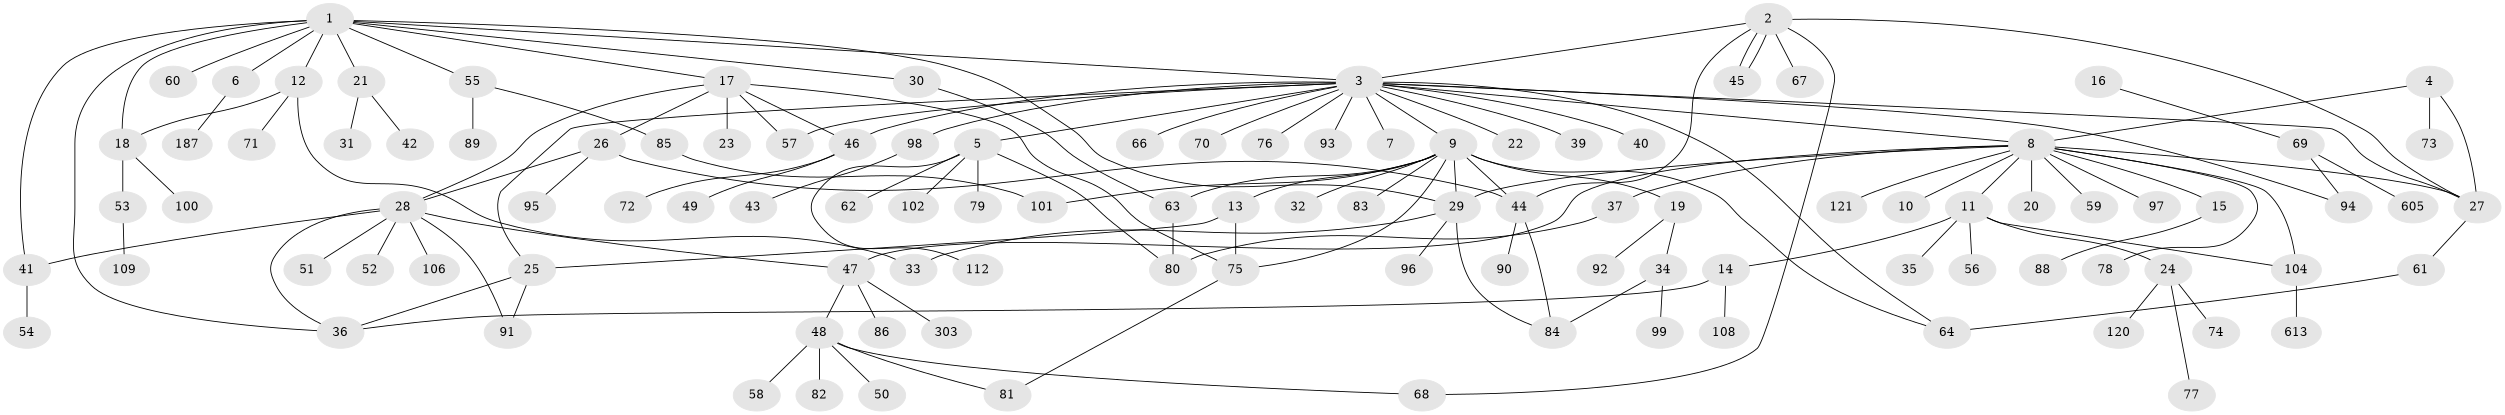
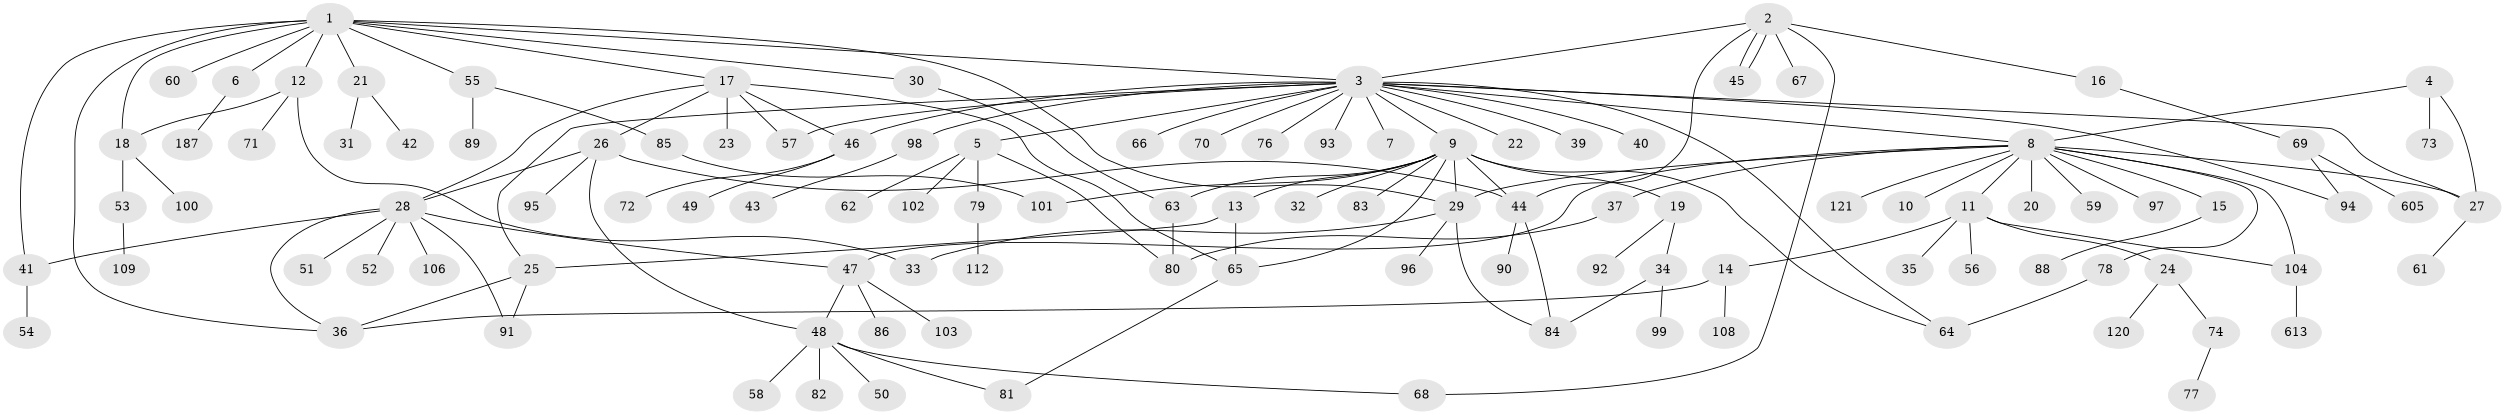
edge "2" -- "27": now "2" -- "16"
edge "5" -- "112": now "79" -- "112"
node "75": label "75" -> "65"
edge "26" -- "48": added
edge "61" -- "64": now "78" -- "64"
node "303": label "303" -> "103"
edge "24" -- "77": now "74" -- "77"
